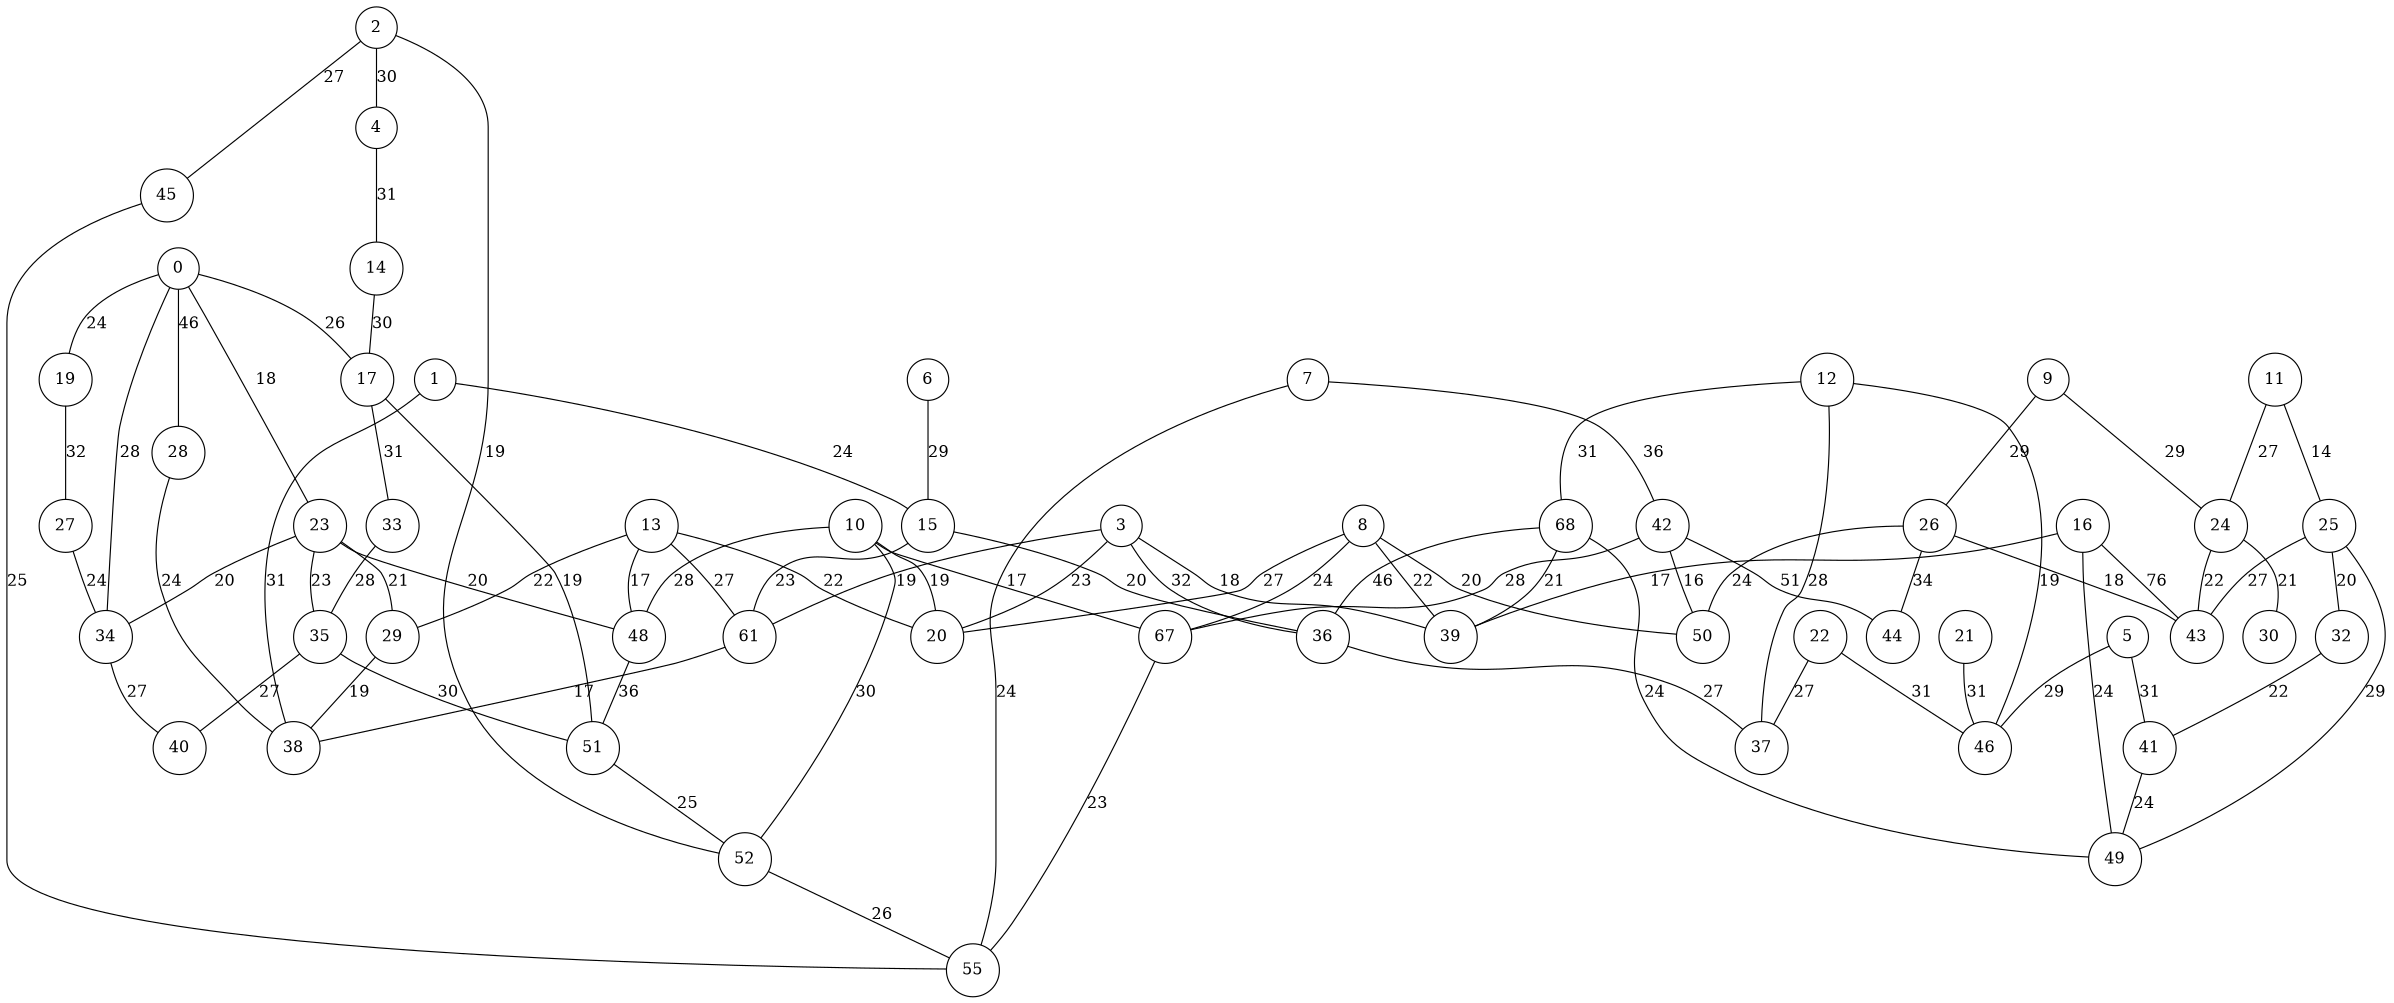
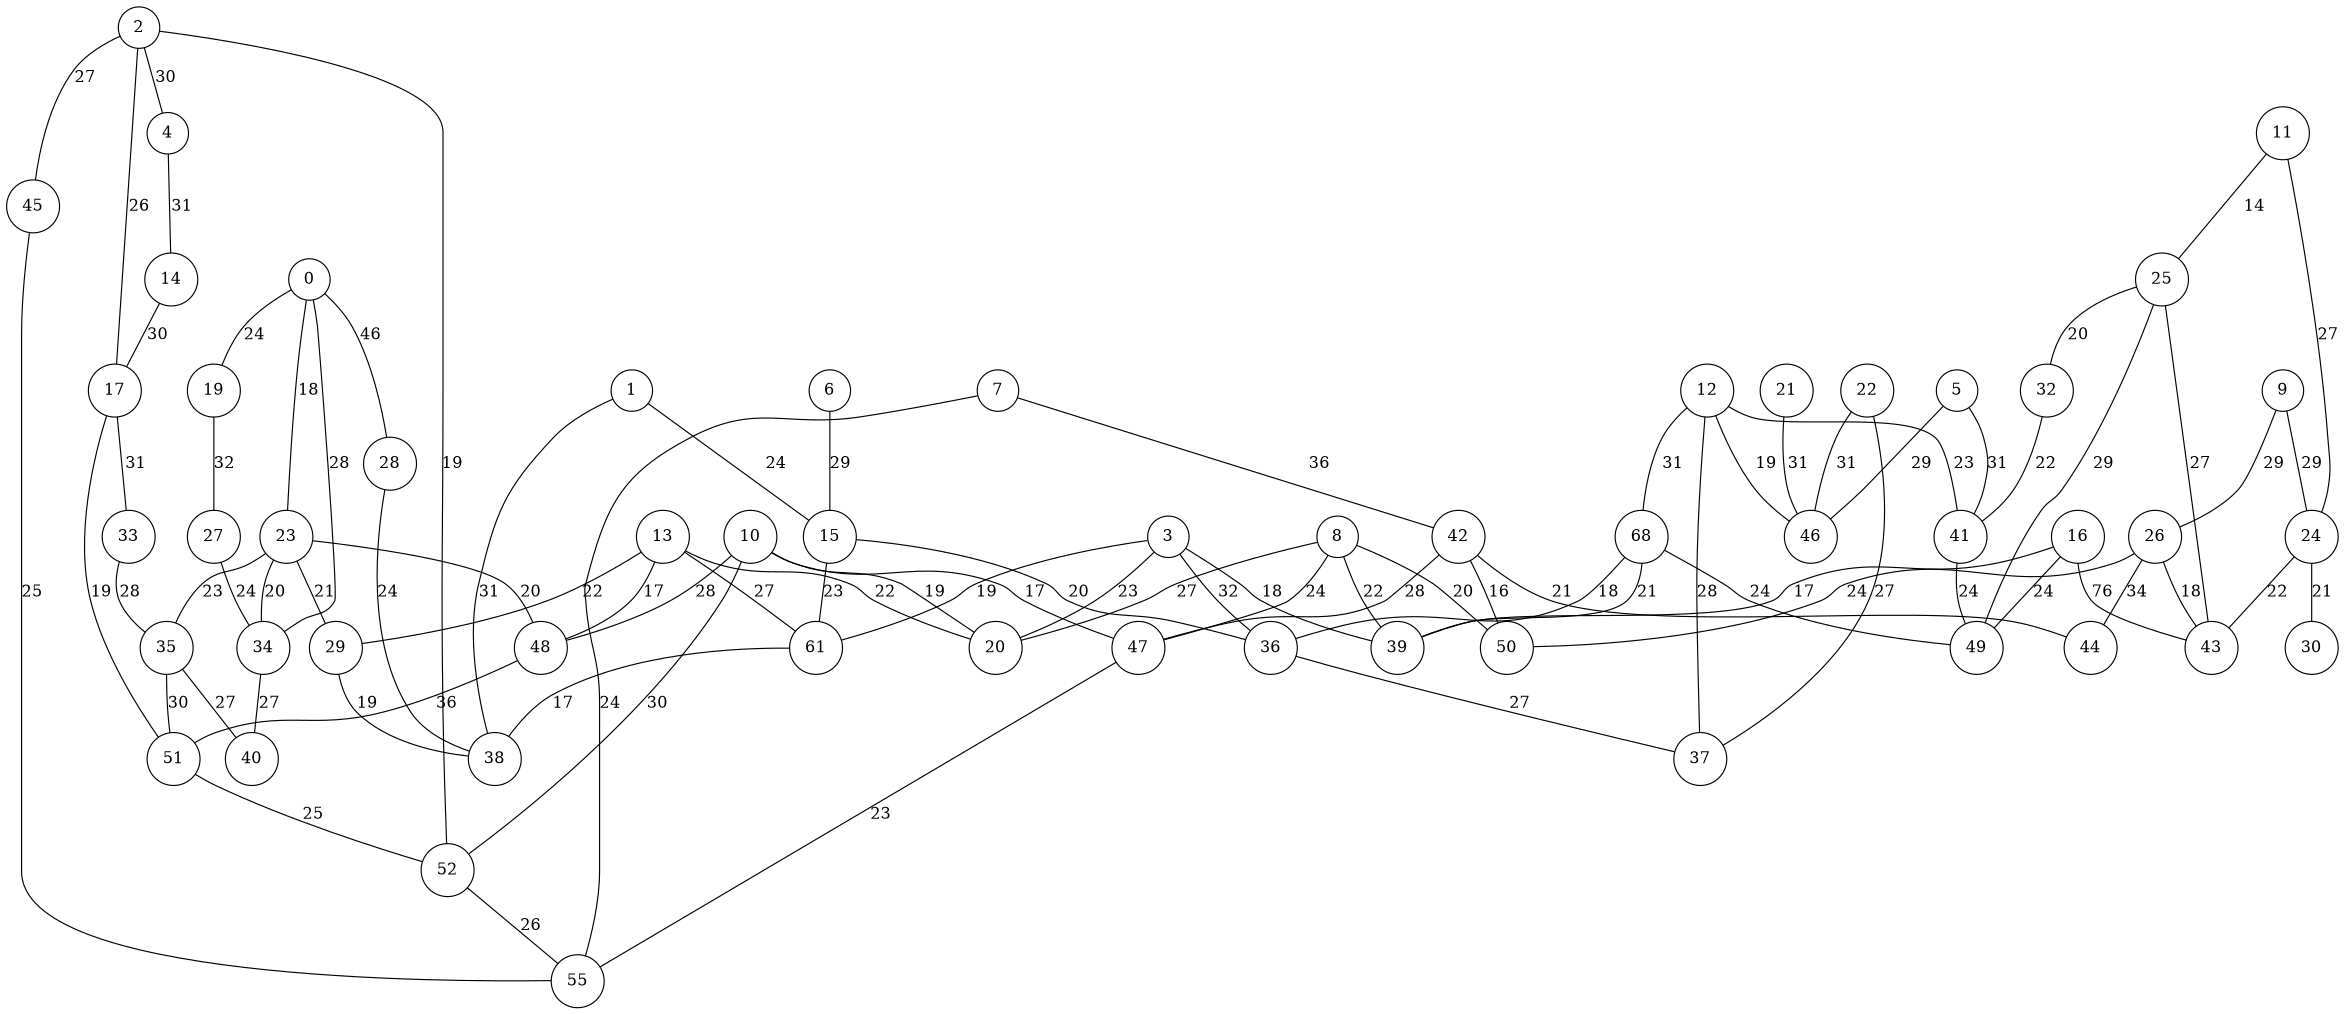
edge "0" -- "17": now "2" -- "17"
edge "12" -- "41": added, label "23"
edge "68" -- "36": label "46" -> "18"
edge "42" -- "44": label "51" -> "21"
node "67": label "67" -> "47"
